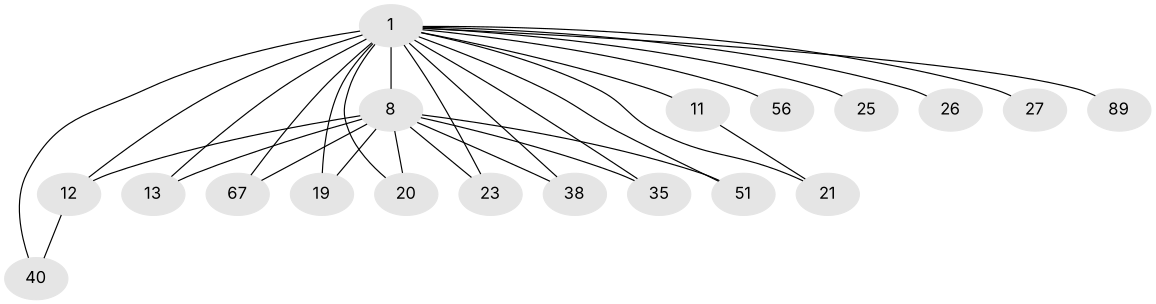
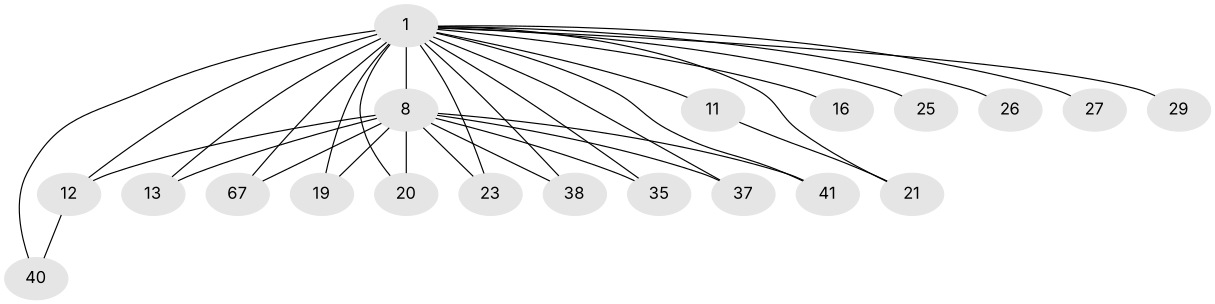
node "56": label "56" -> "16"
node "89": label "89" -> "29"
node "51": label "51" -> "41"
node "37": added
